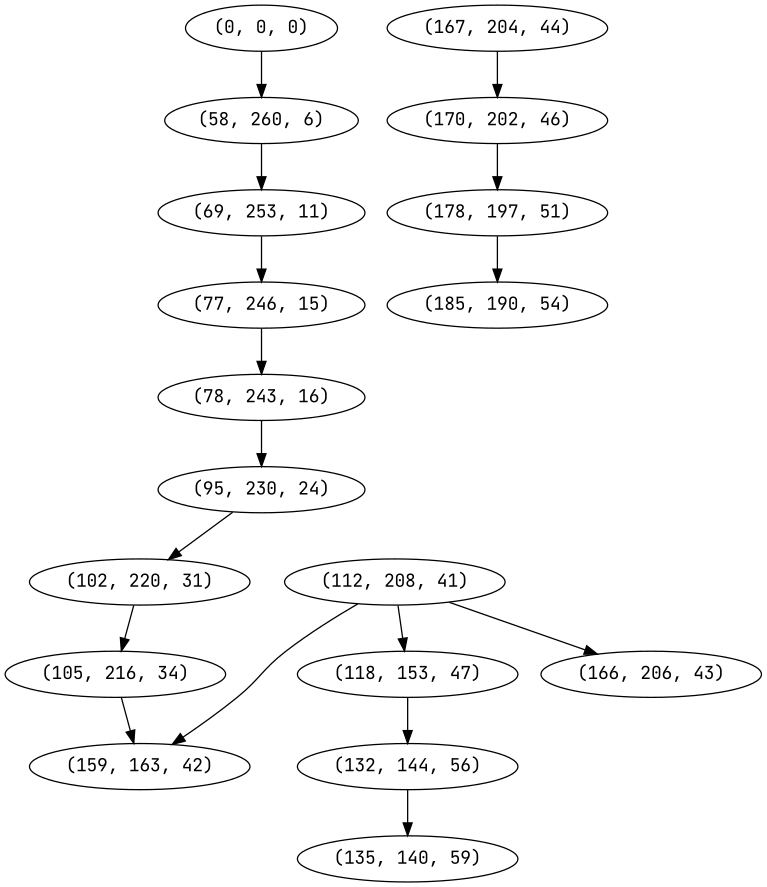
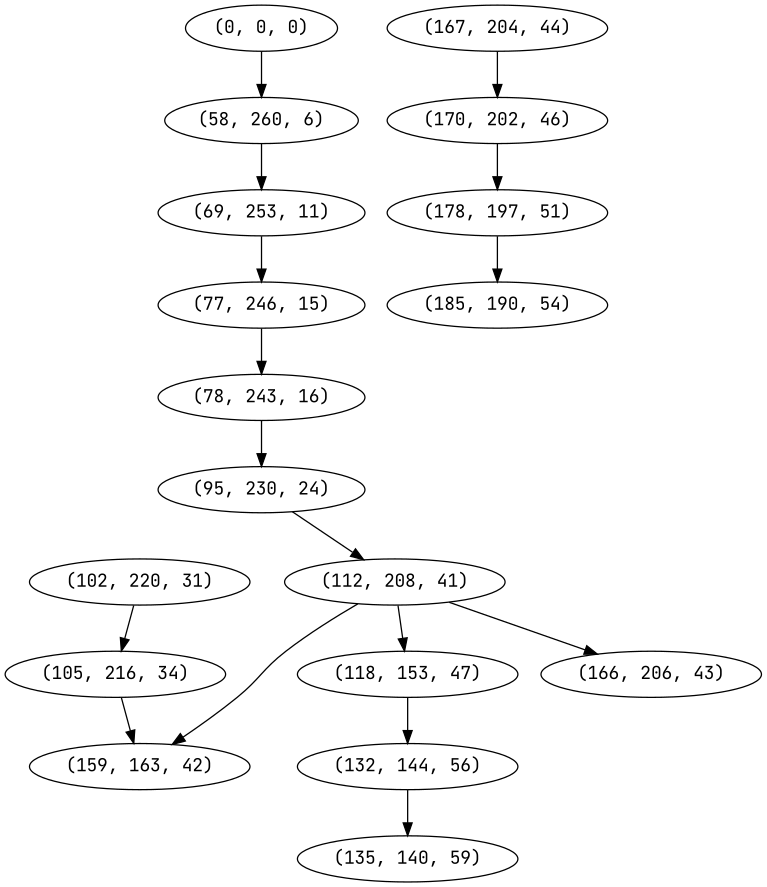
edge "(95, 230, 24)" -> "(102, 220, 31)": now "(95, 230, 24)" -> "(112, 208, 41)"
